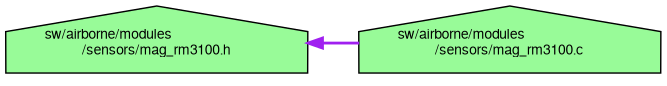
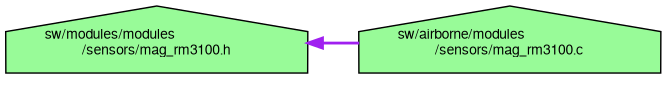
node "sw/airborne/modules /sensors/mag_rm3100.h": label "sw/airborne/modules /sensors/mag_rm3100.h" -> "sw/modules/modules /sensors/mag_rm3100.h"
